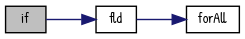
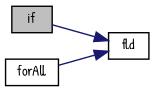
edge "fld" -> "forAll": reversed
